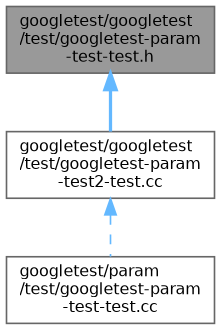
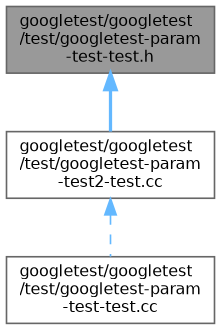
node "googletest/param /test/googletest-param -test-test.cc": label "googletest/param /test/googletest-param -test-test.cc" -> "googletest/googletest /test/googletest-param -test-test.cc"
